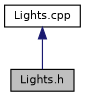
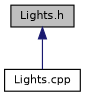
edge "Lights.h" -> "Lights.cpp": reversed
